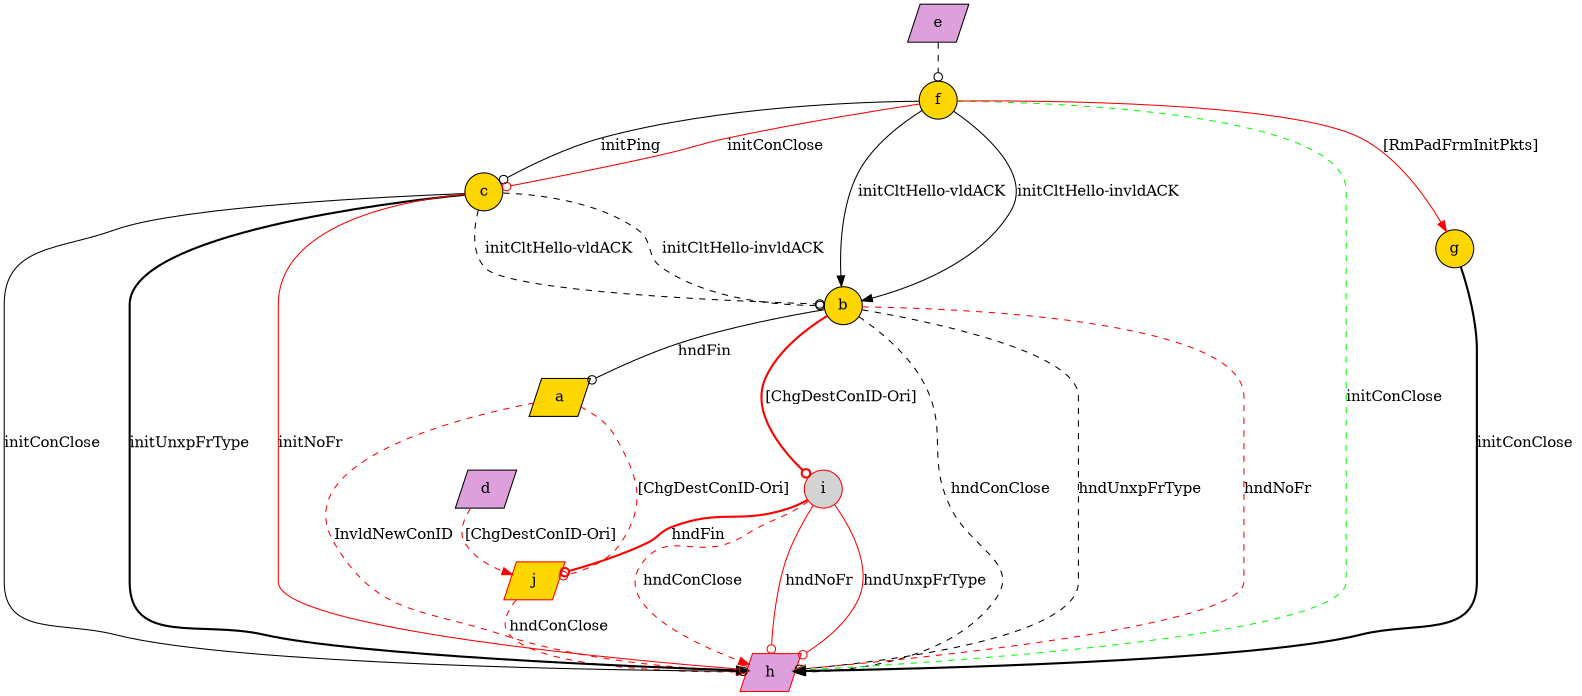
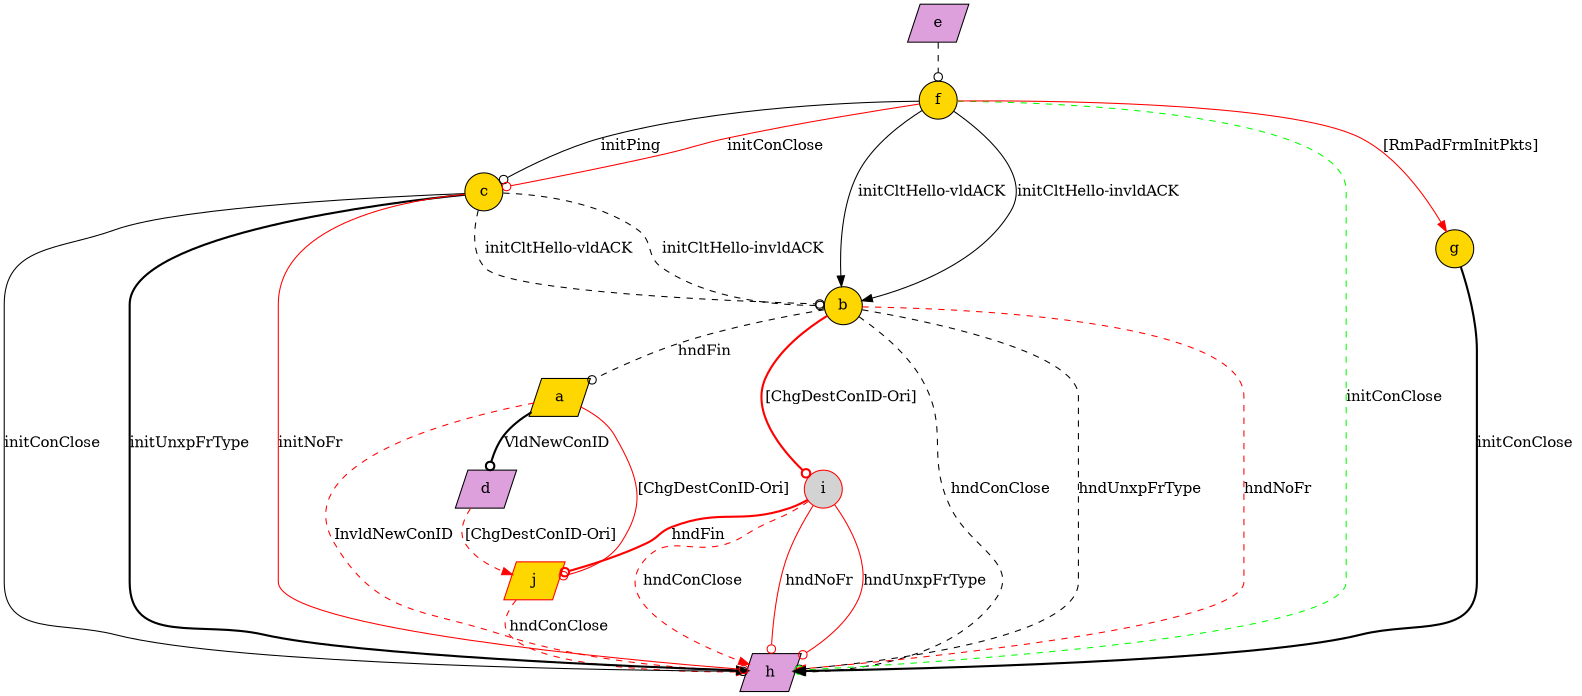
edge "b" -> "a": style solid -> dashed
edge "a" -> "d": added, label "VldNewConID"
edge "f" -> "h": arrowhead normal -> odot
edge "a" -> "j": style dashed -> solid
node "h": color red -> black
